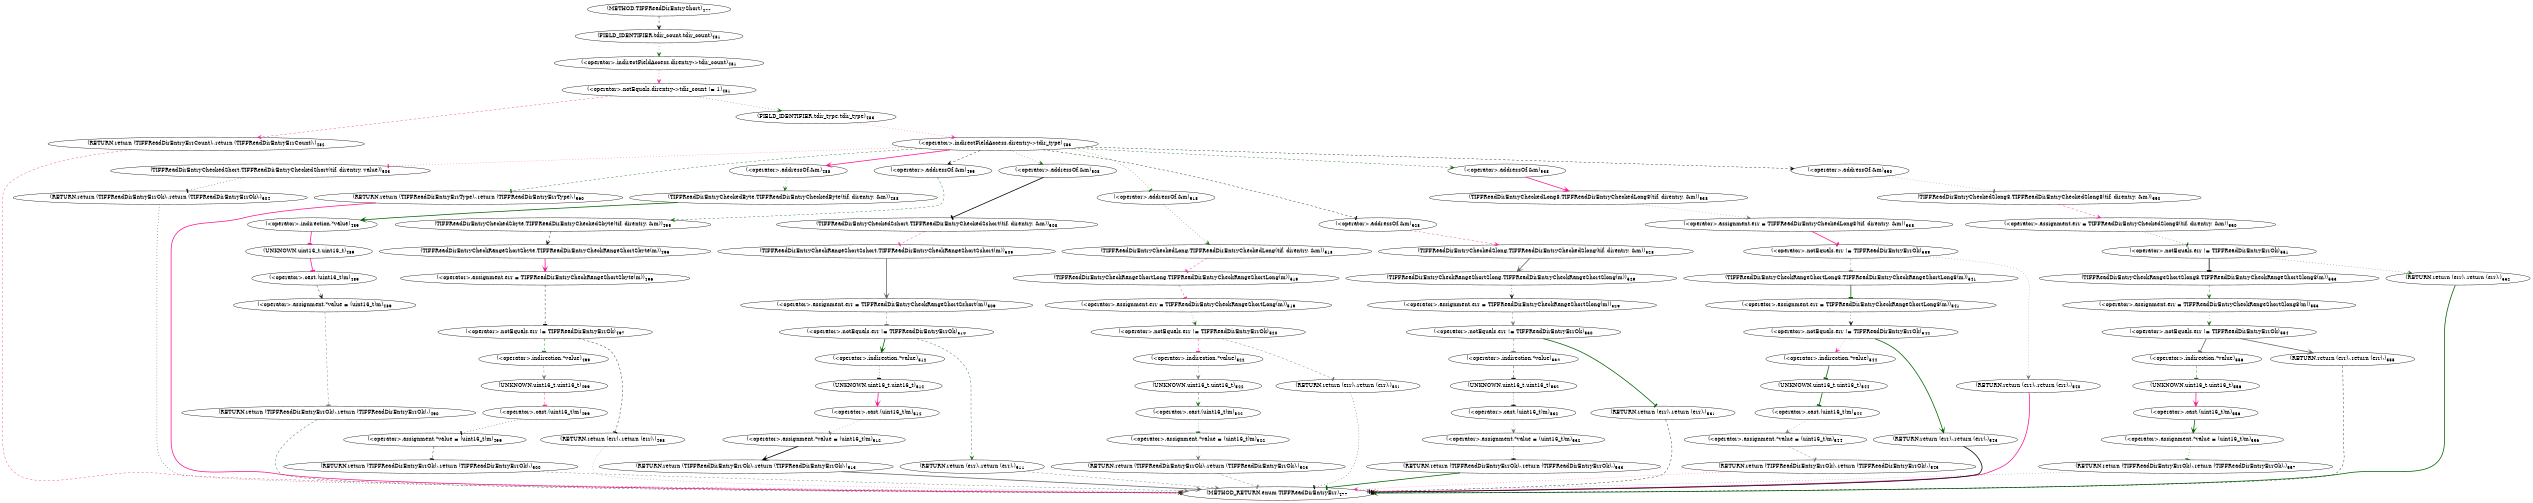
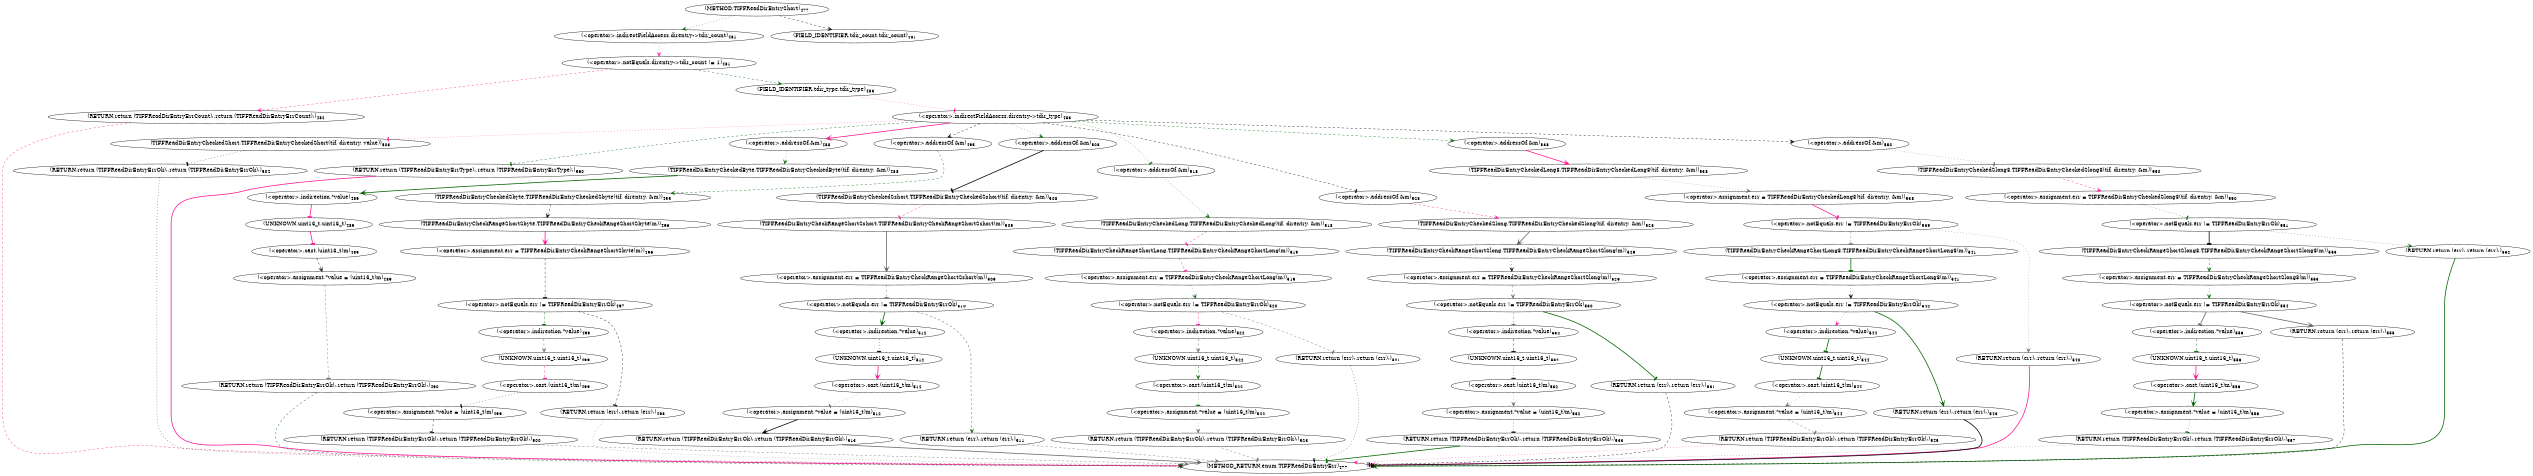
edge "(FIELD_IDENTIFIER,tdir_count,tdir_count)" -> "(<operator>.indirectFieldAccess,direntry->tdir_count)": now "(METHOD,TIFFReadDirEntryShort)" -> "(<operator>.indirectFieldAccess,direntry->tdir_count)"
edge "(<operator>.notEquals,direntry->tdir_count != 1)" -> "(FIELD_IDENTIFIER,tdir_type,tdir_type)": style dotted -> dashed
edge "(FIELD_IDENTIFIER,tdir_type,tdir_type)" -> "(<operator>.indirectFieldAccess,direntry->tdir_type)": arrowhead vee -> tee
